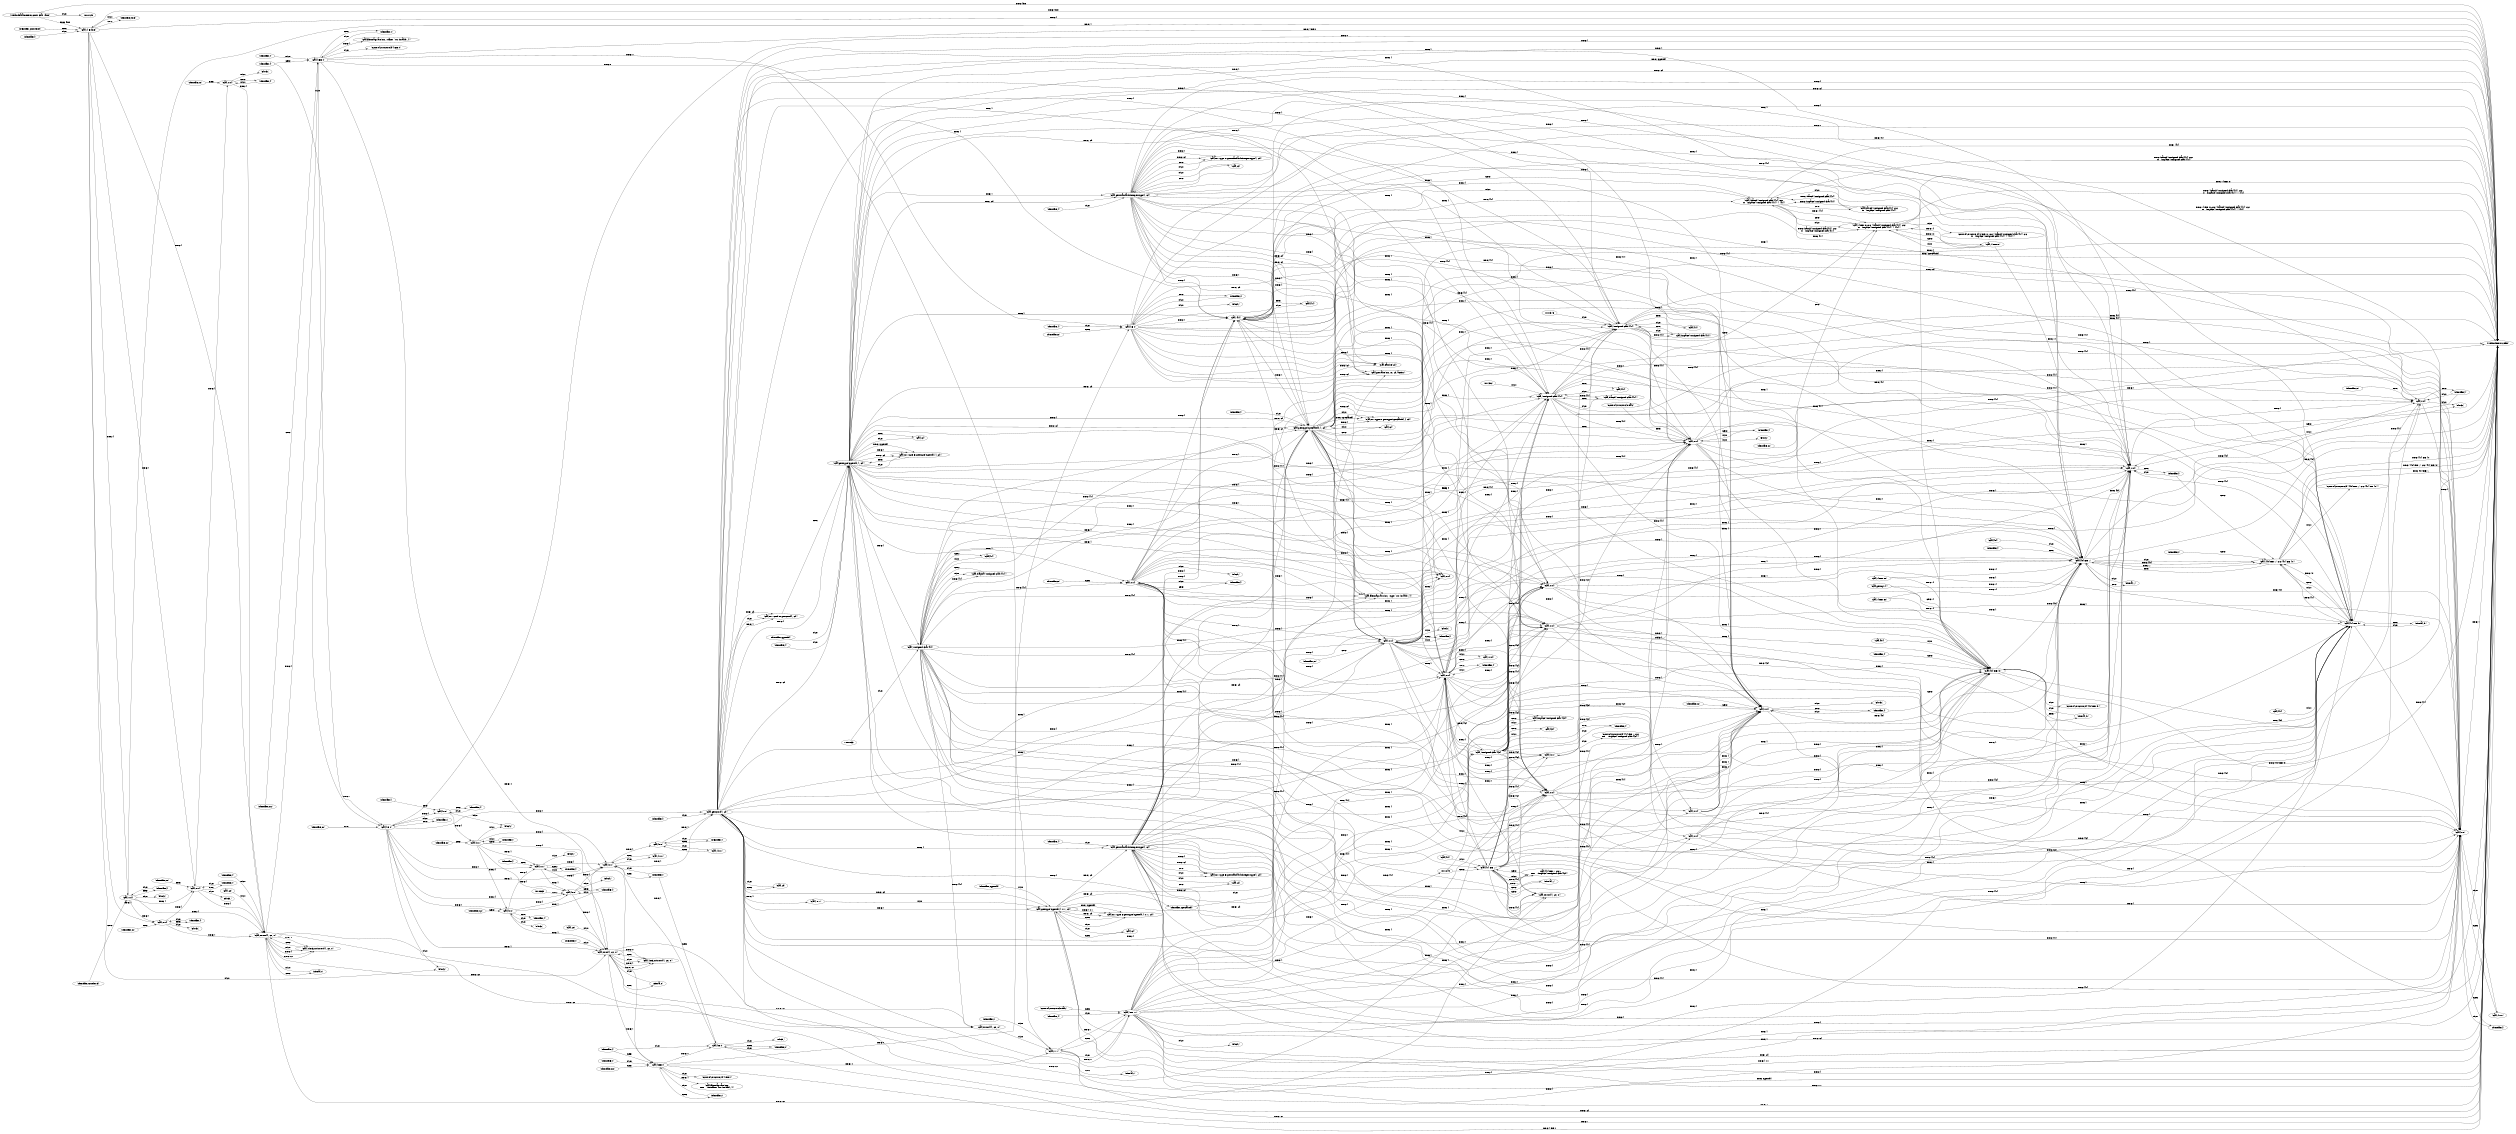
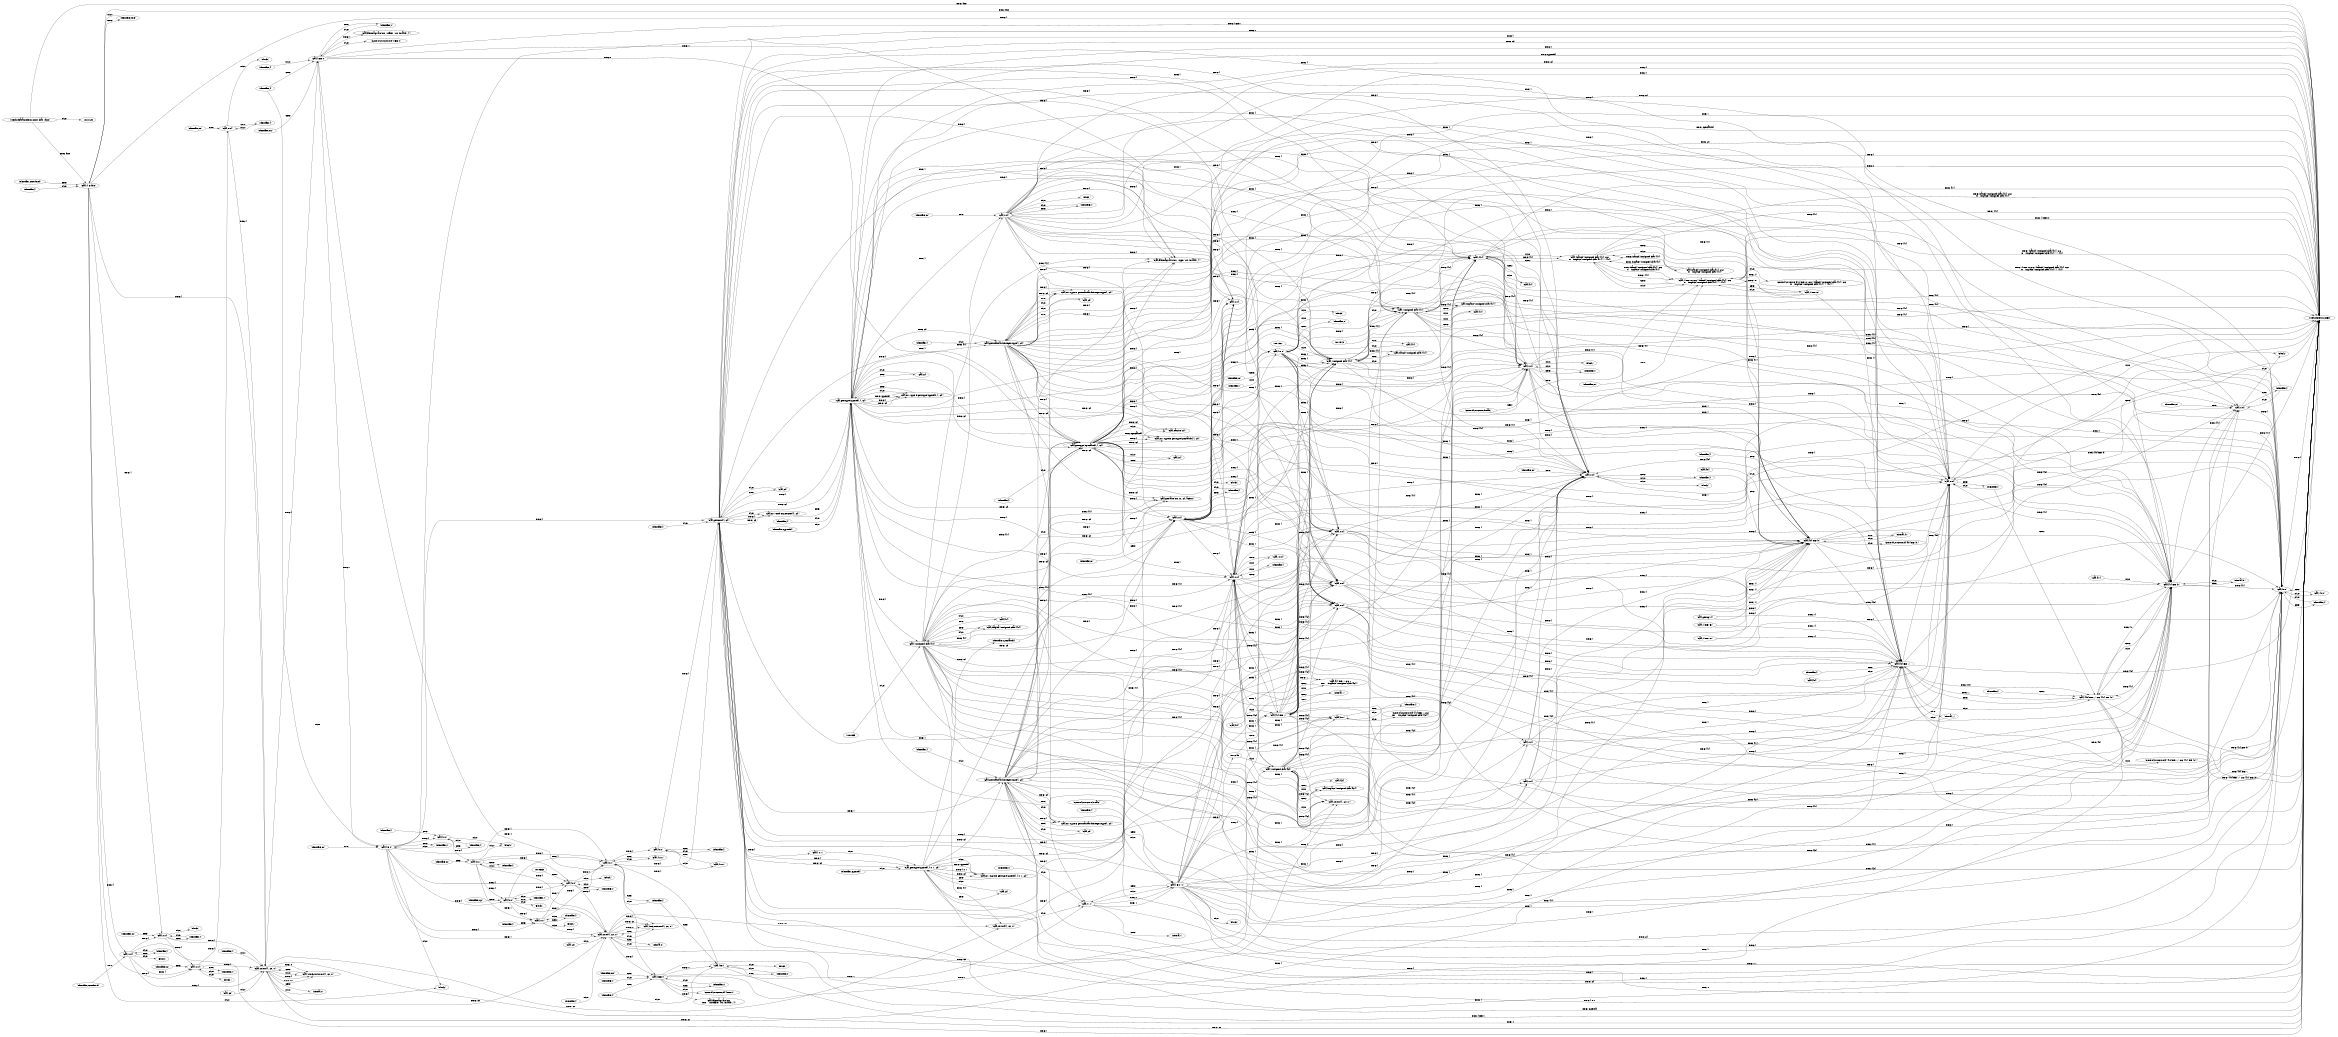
edge "(Call,!l[1])" -> "(Call,get_type(special_tbl, l, &l))": reversed
edge "(Call,get_type(type_tbl, l, &l))" -> "(Call,eatsize(&l))": removed, label "DDG: &l"
edge "(Call,get_type(special_tbl, l, &l))" -> "(Call,l[0] == 'b')": label "CFG: " -> "DDG: l"
edge "(Call,l[1] == 'b')" -> "(MethodReturn,RET)": added, label "DDG: l[1]"
